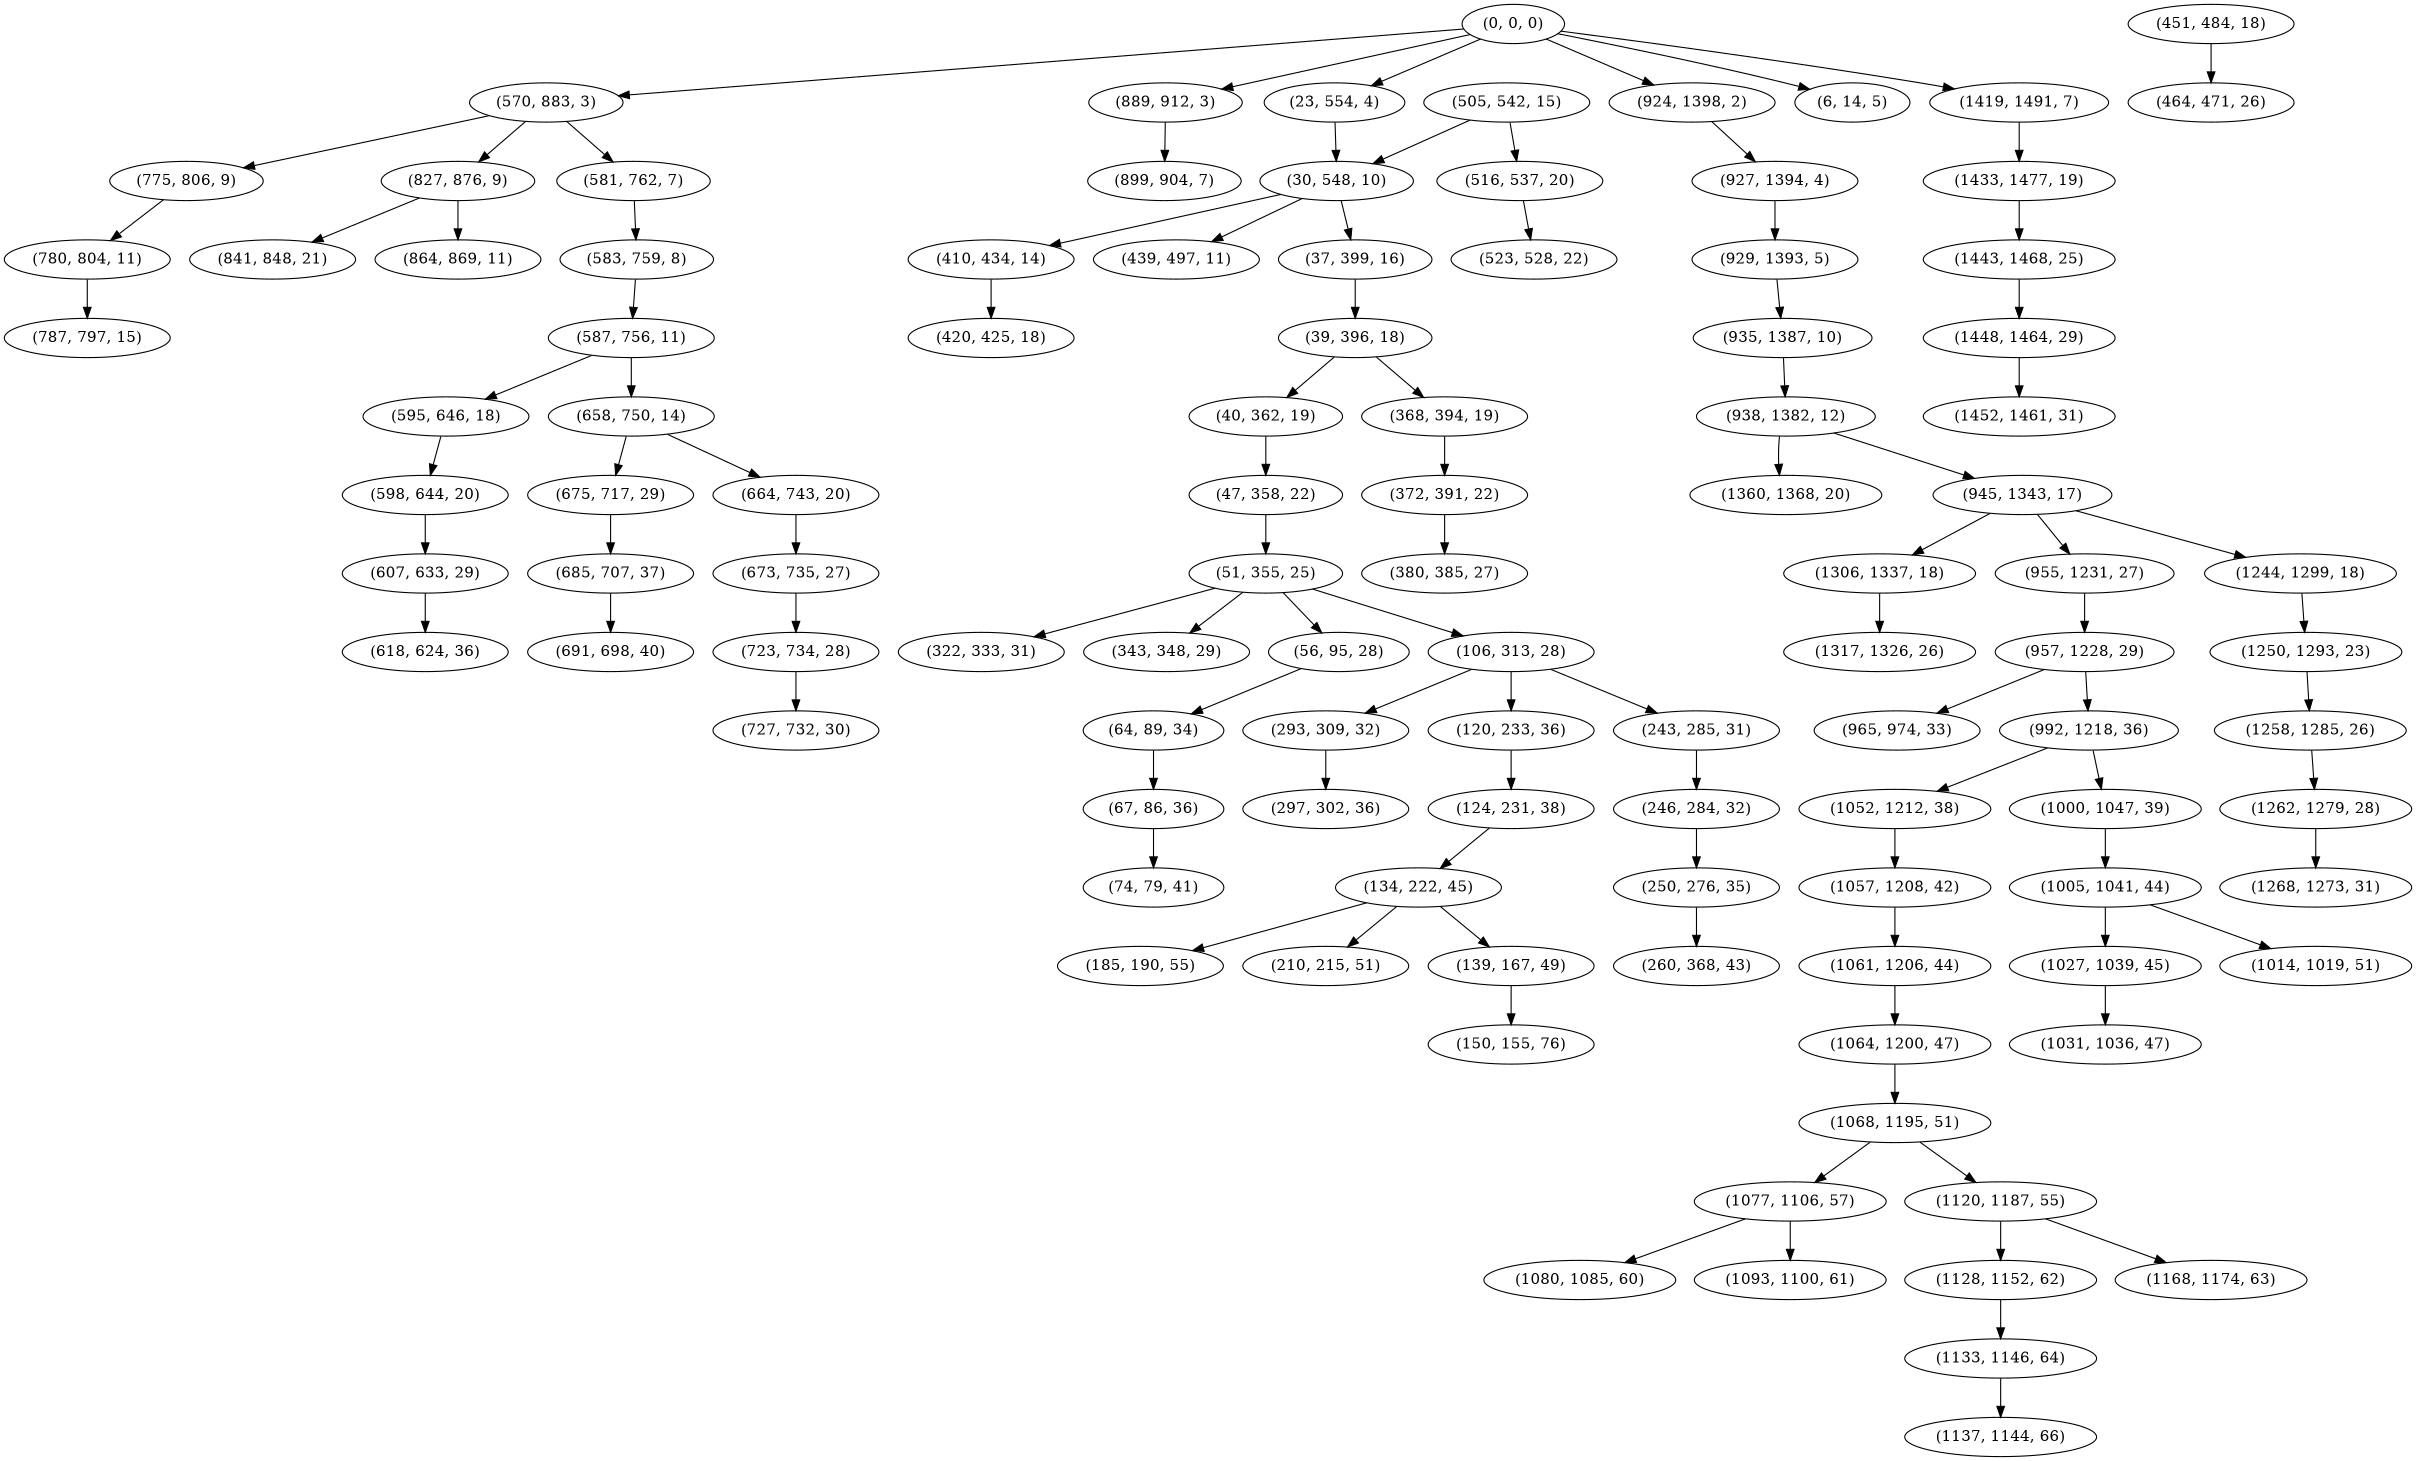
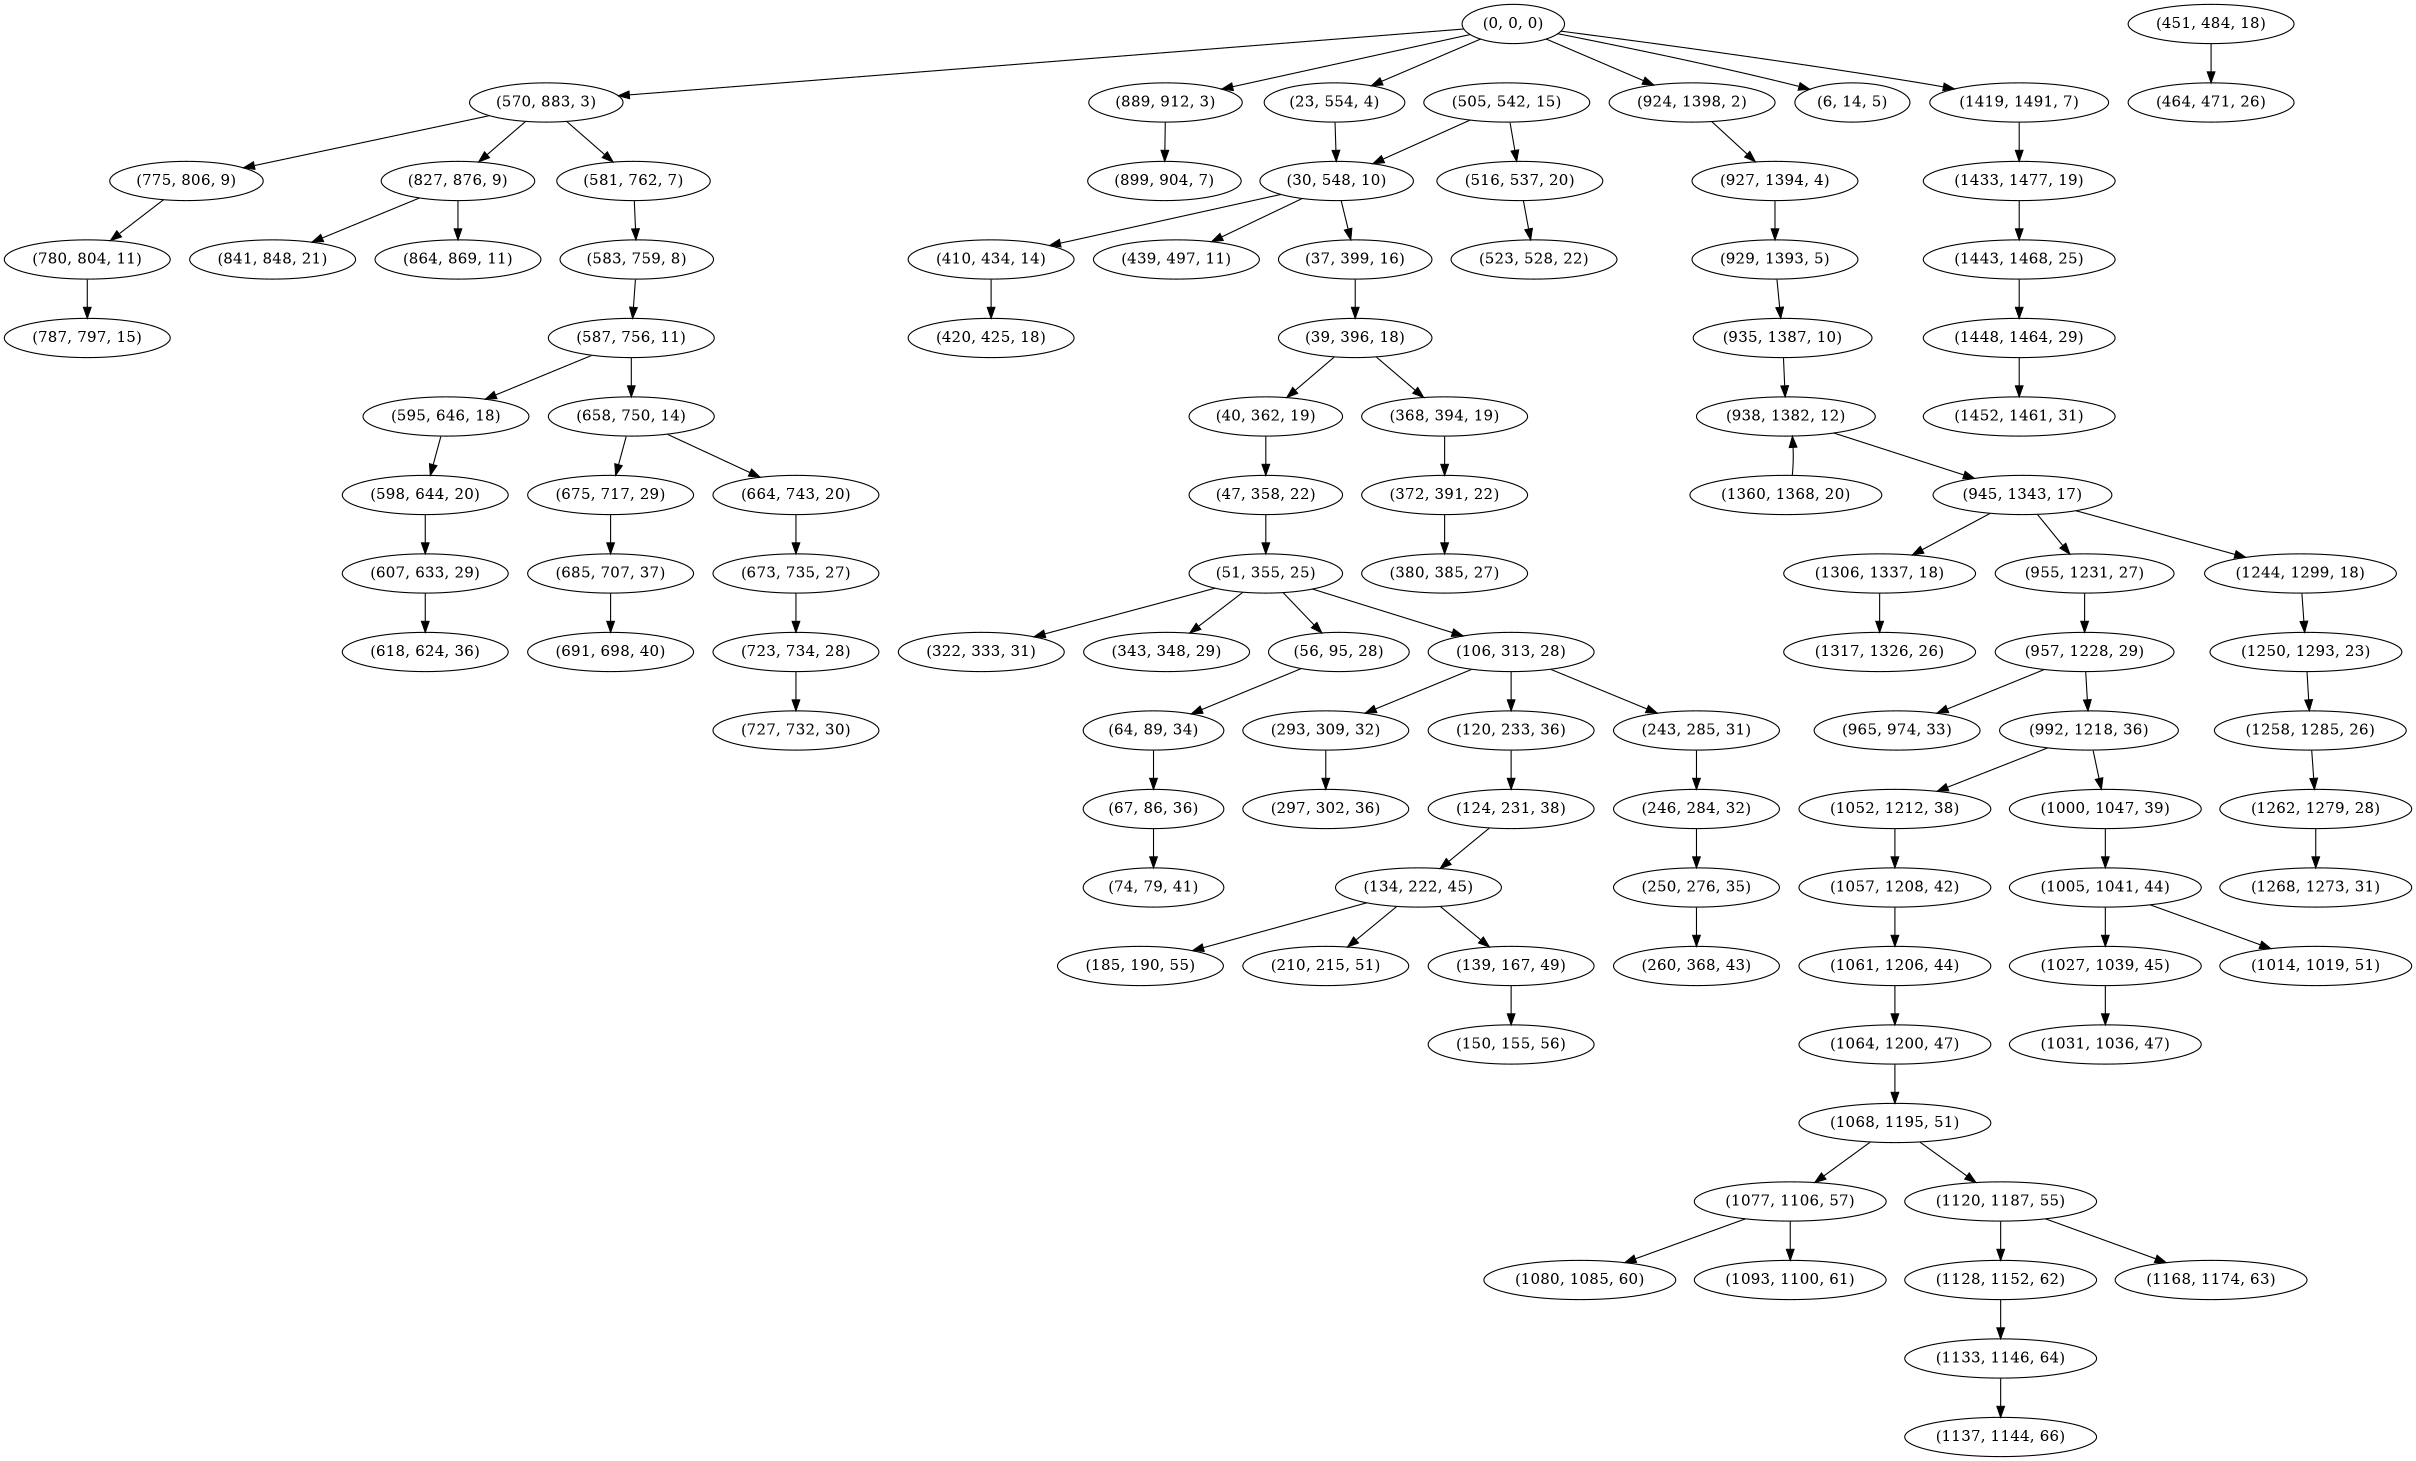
edge "(938, 1382, 12)" -> "(1360, 1368, 20)": reversed
node "(150, 155, 76)": label "(150, 155, 76)" -> "(150, 155, 56)"
